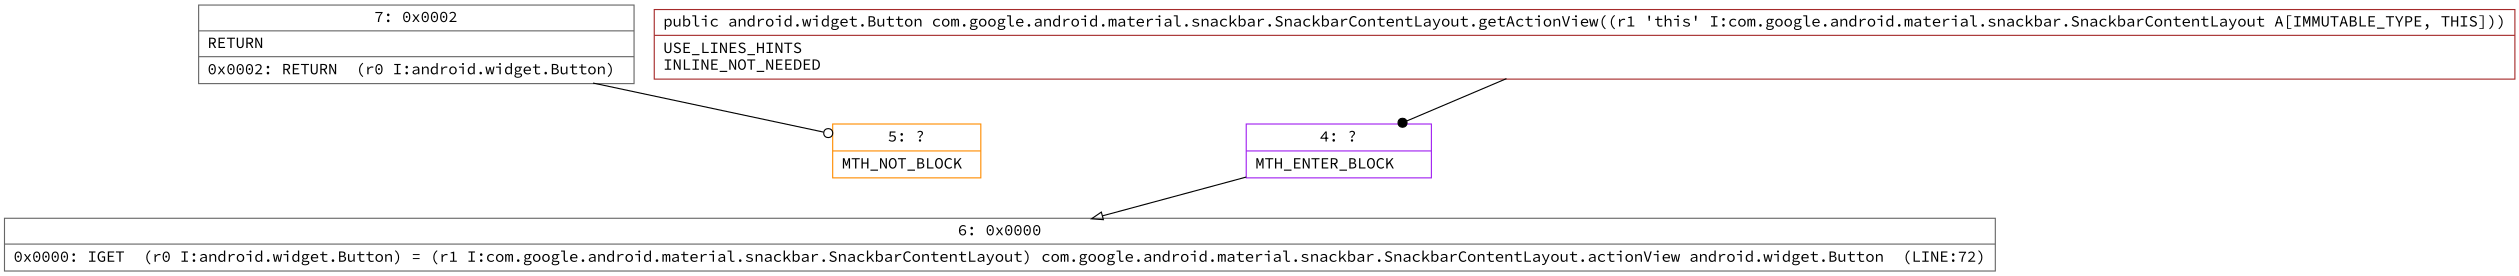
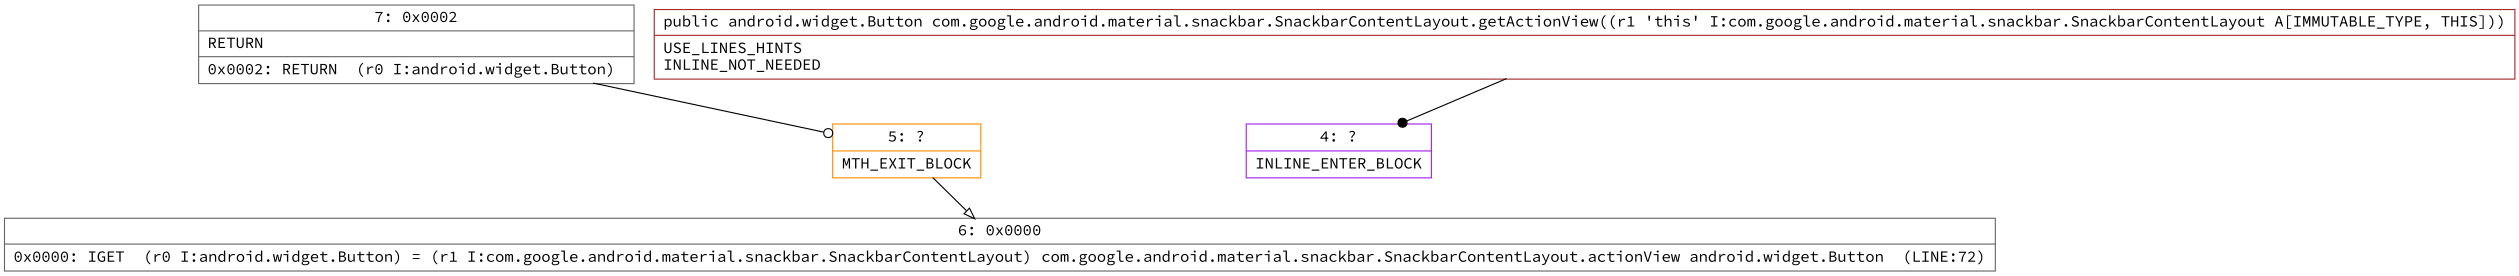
node "5: ?": text "MTH_NOT_BLOCK" -> "MTH_EXIT_BLOCK"
node "4: ?": text "MTH_ENTER_BLOCK" -> "INLINE_ENTER_BLOCK"
edge "4: ?" -> "6: 0x0000": now "5: ?" -> "6: 0x0000"
